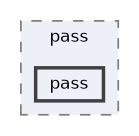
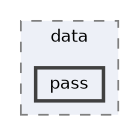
cluster "pass": label "pass" -> "data"
